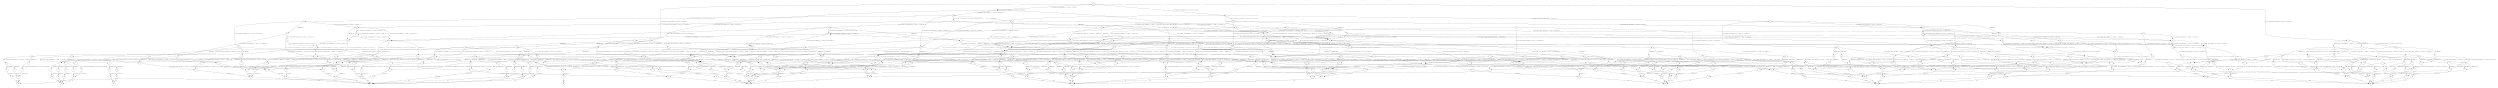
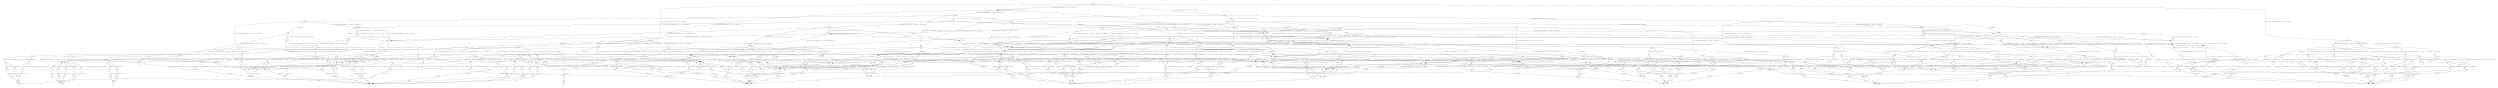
edge "381" -> "318": reversed
node "379": removed
